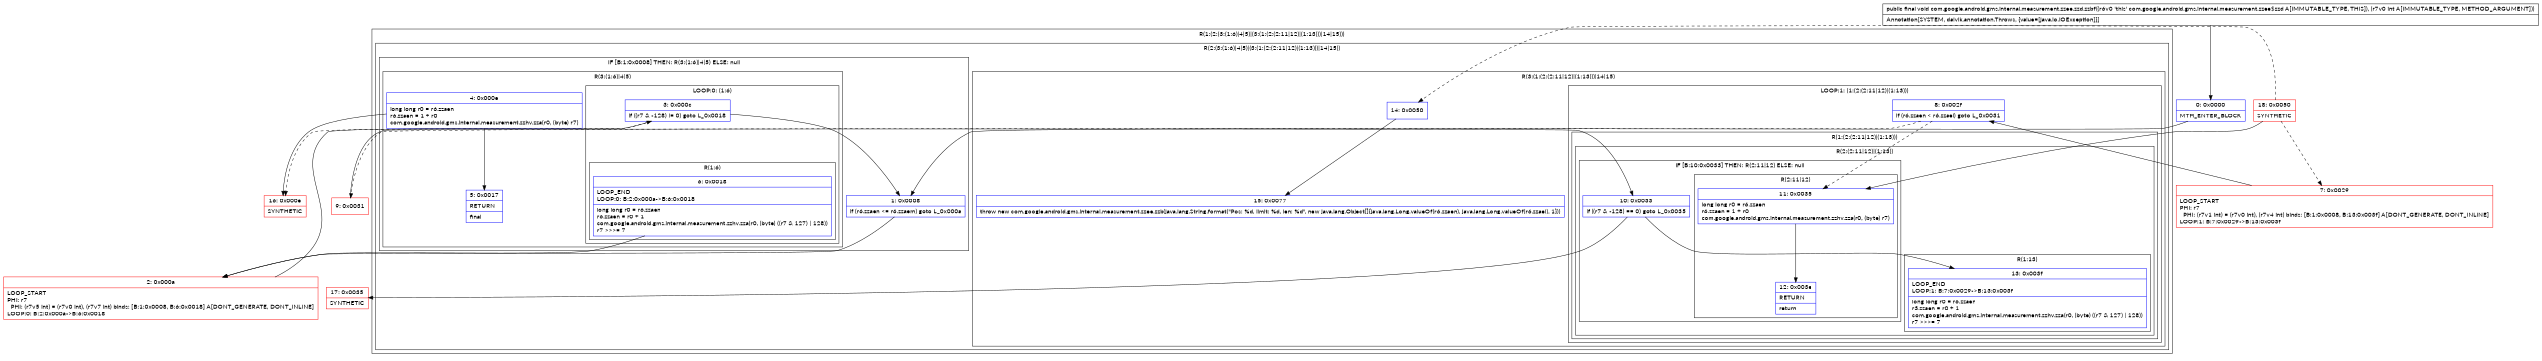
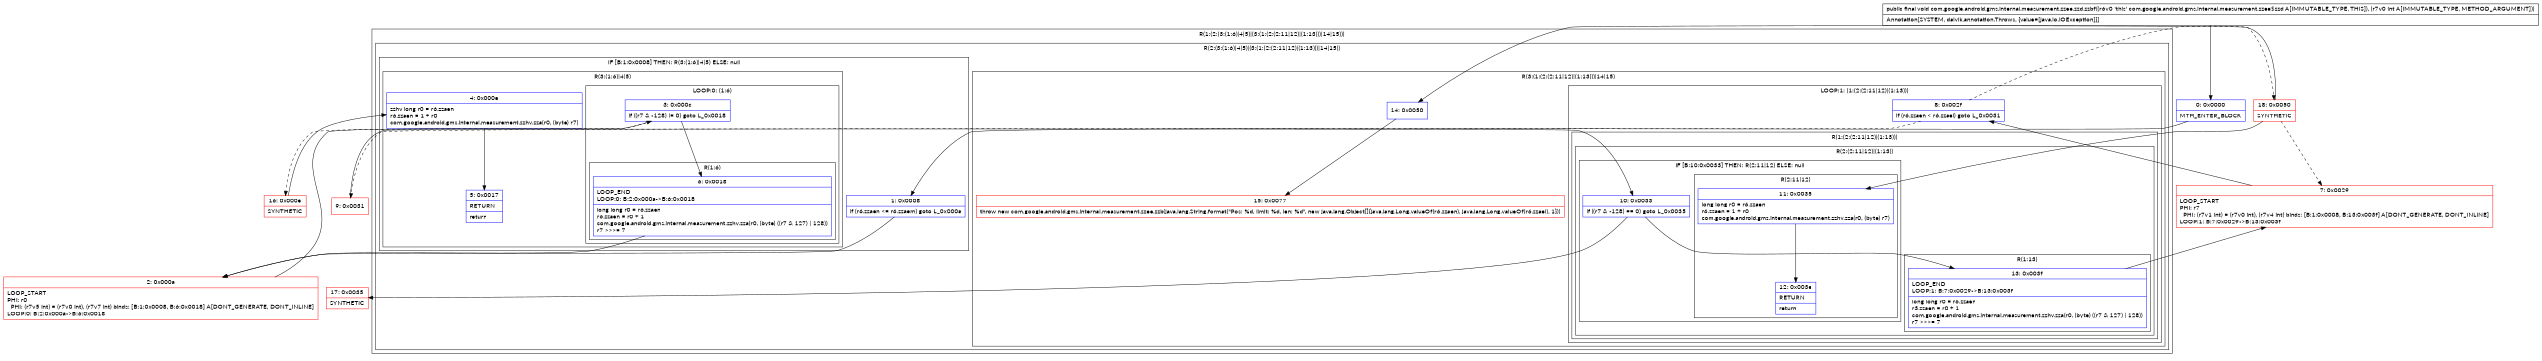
edge "18: 0x0050" -> "14: 0x0050": style dashed -> solid
node "4: 0x000e": text "long long r0 = r6.zzaen" -> "zzhv long r0 = r6.zzaen"
edge "3: 0x000c" -> "1: 0x0008": now "3: 0x000c" -> "6: 0x0018"
edge "4: 0x000e" -> "16: 0x000e": reversed
edge "8: 0x002f" -> "11: 0x0035": now "8: 0x002f" -> "18: 0x0050"
node "15: 0x0077": color blue -> red
node "5: 0x0017": text "final" -> "return"
edge "13: 0x003f" -> "7: 0x0029": added
node "2: 0x000a": text "PHI: r7" -> "PHI: r0"
